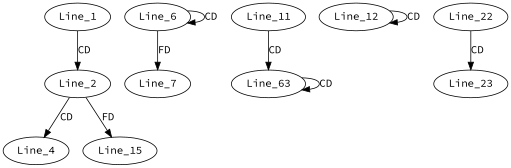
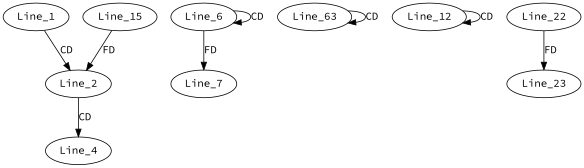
node "Line_11": removed
edge "Line_22" -> "Line_23": label "CD" -> "FD"
edge "Line_2" -> "Line_15": reversed
